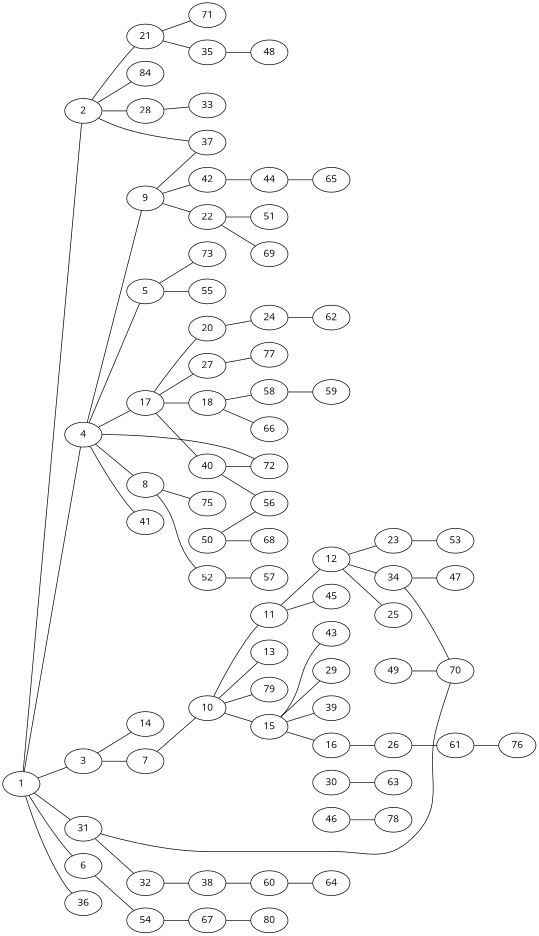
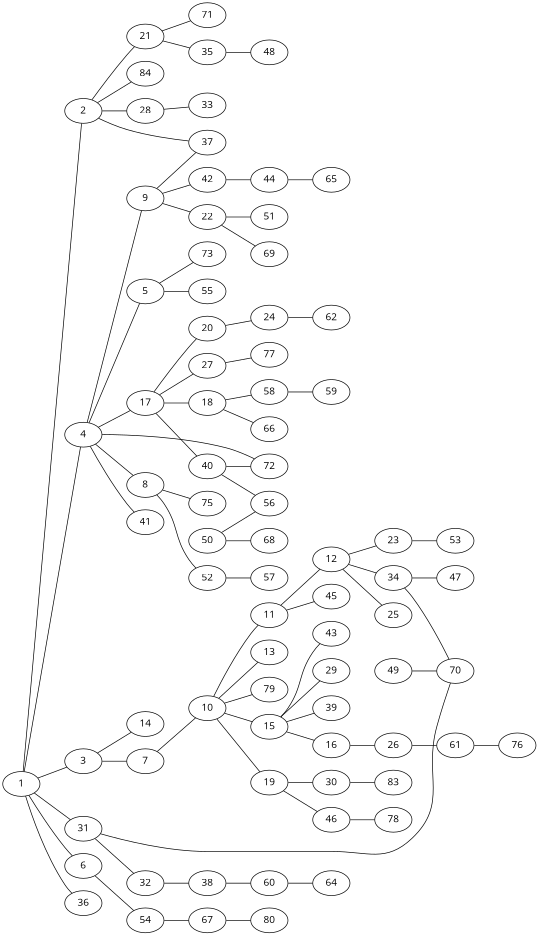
node "19": added
node "63": label "63" -> "83"
